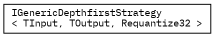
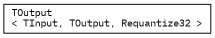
node "IGenericDepthfirstStrategy < TInput, TOutput, Requantize32 >": label "IGenericDepthfirstStrategy < TInput, TOutput, Requantize32 >" -> "TOutput < TInput, TOutput, Requantize32 >"
